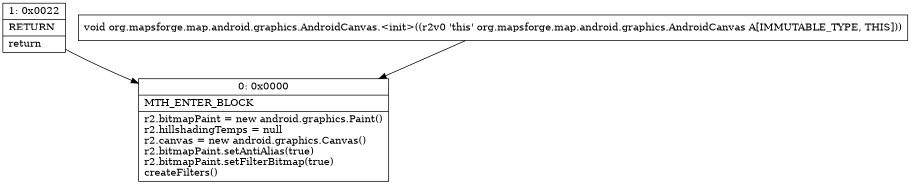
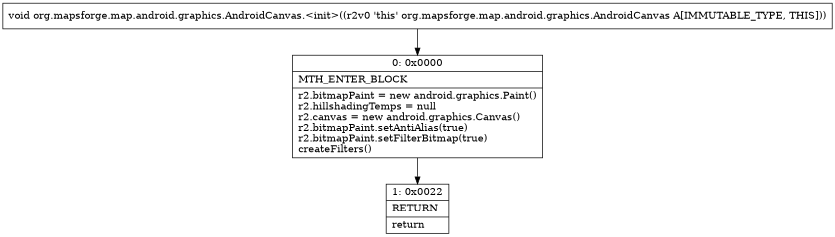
edge "1: 0x0022" -> "0: 0x0000": reversed
